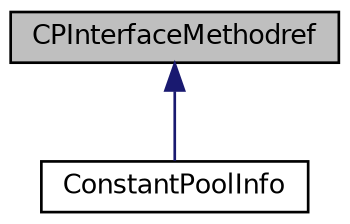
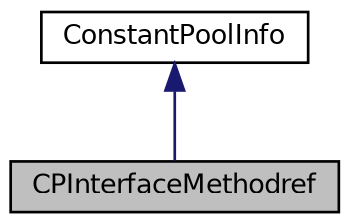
edge "ConstantPoolInfo" -> "CPInterfaceMethodref": reversed
